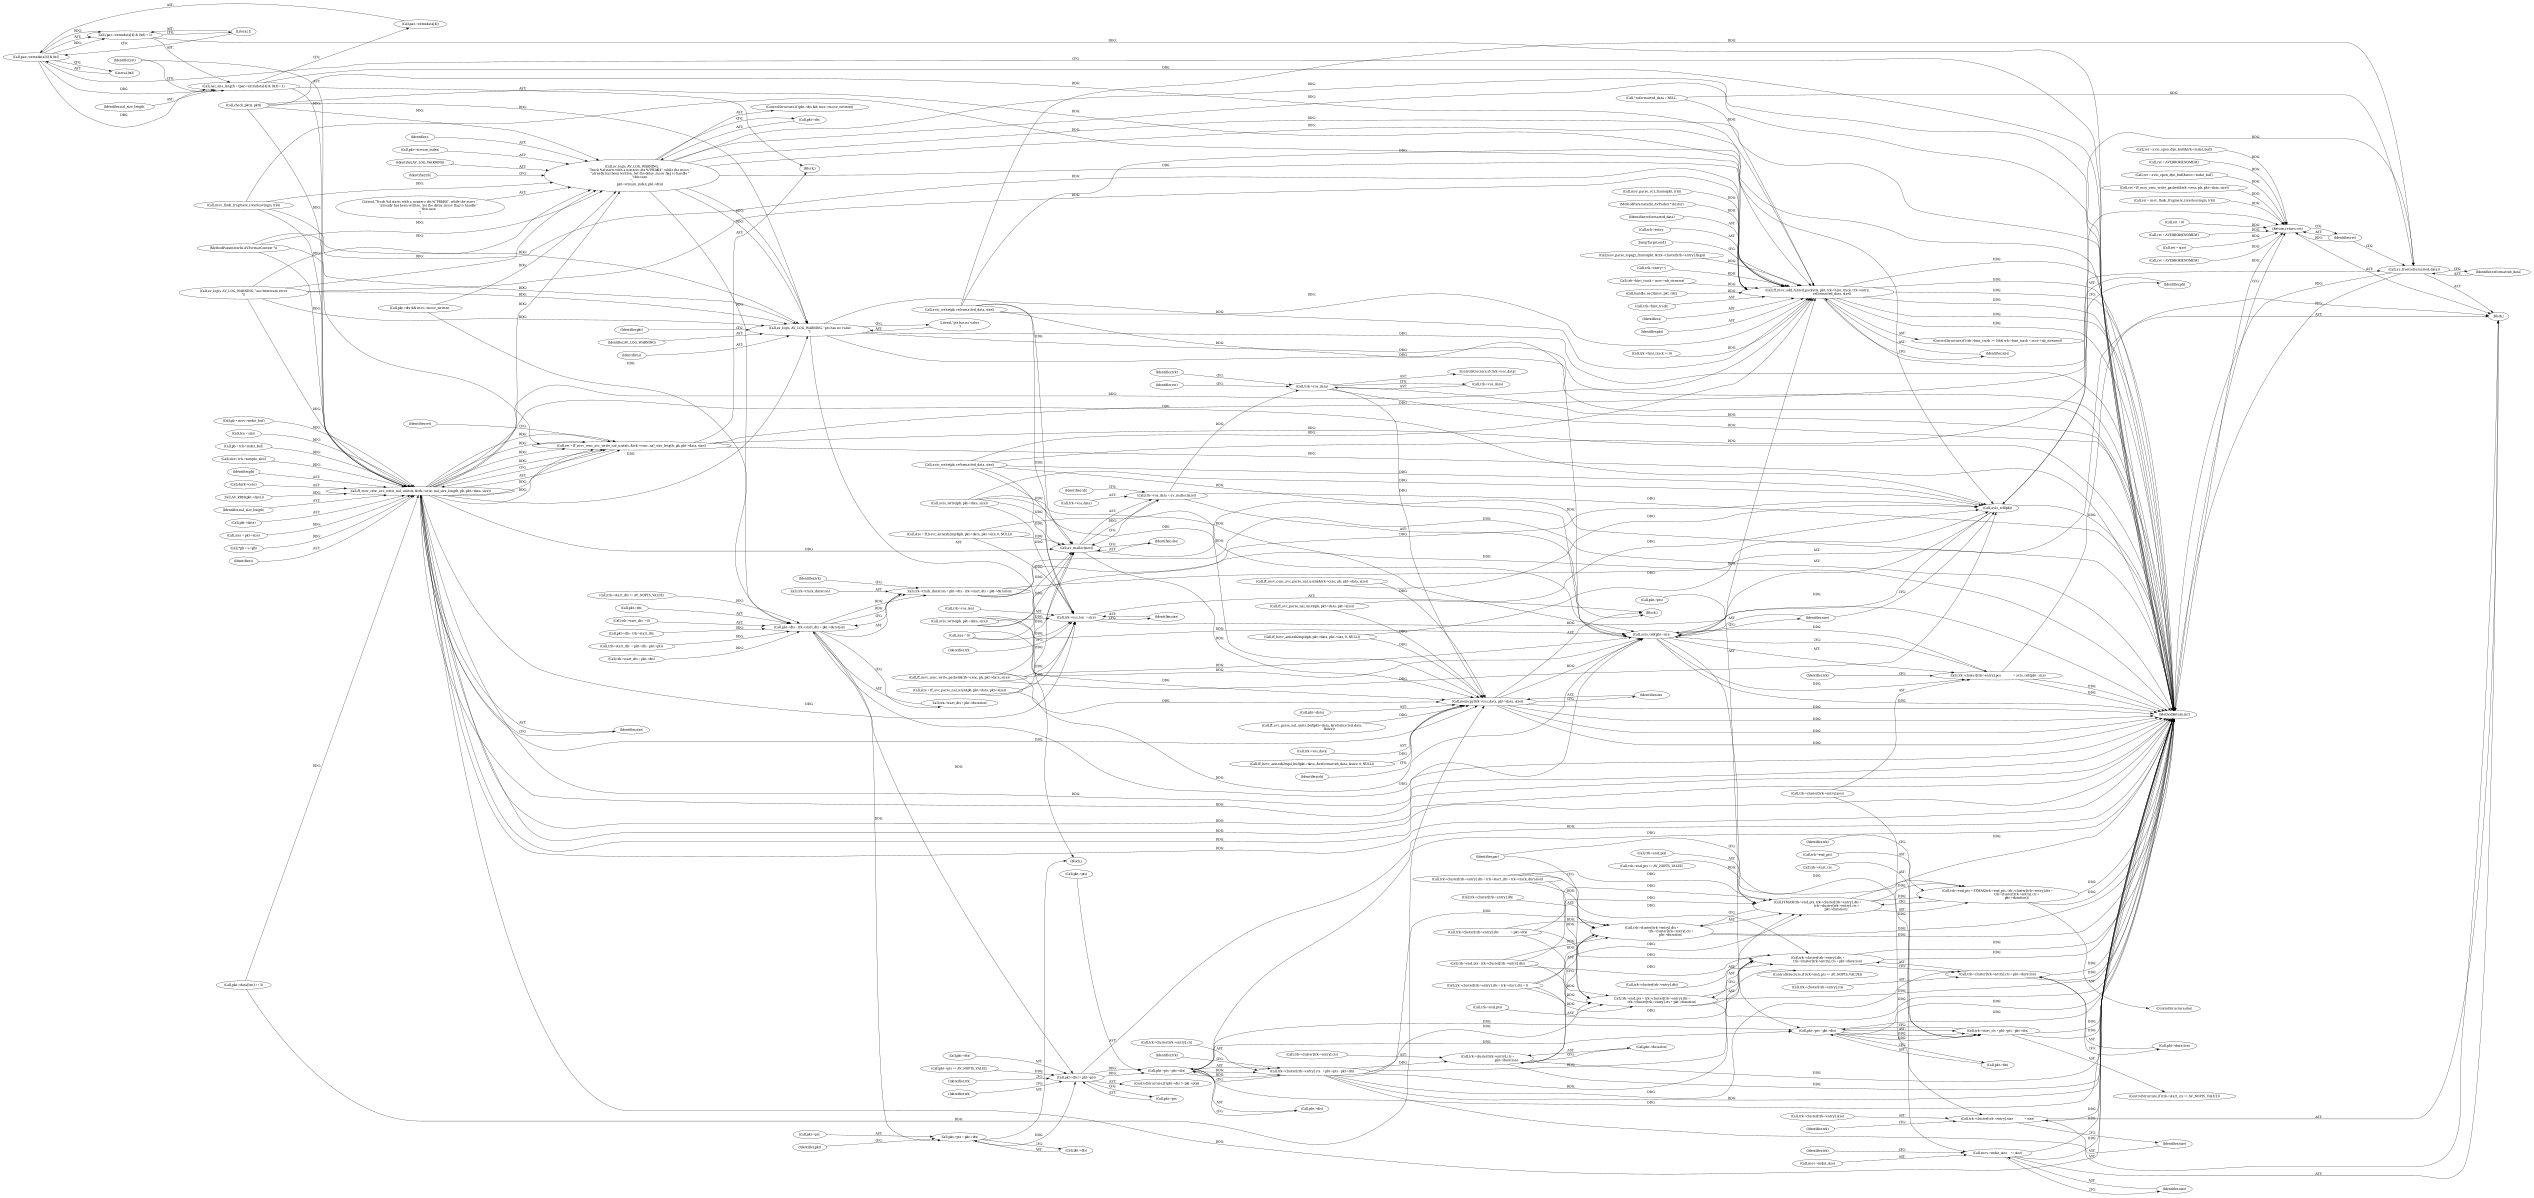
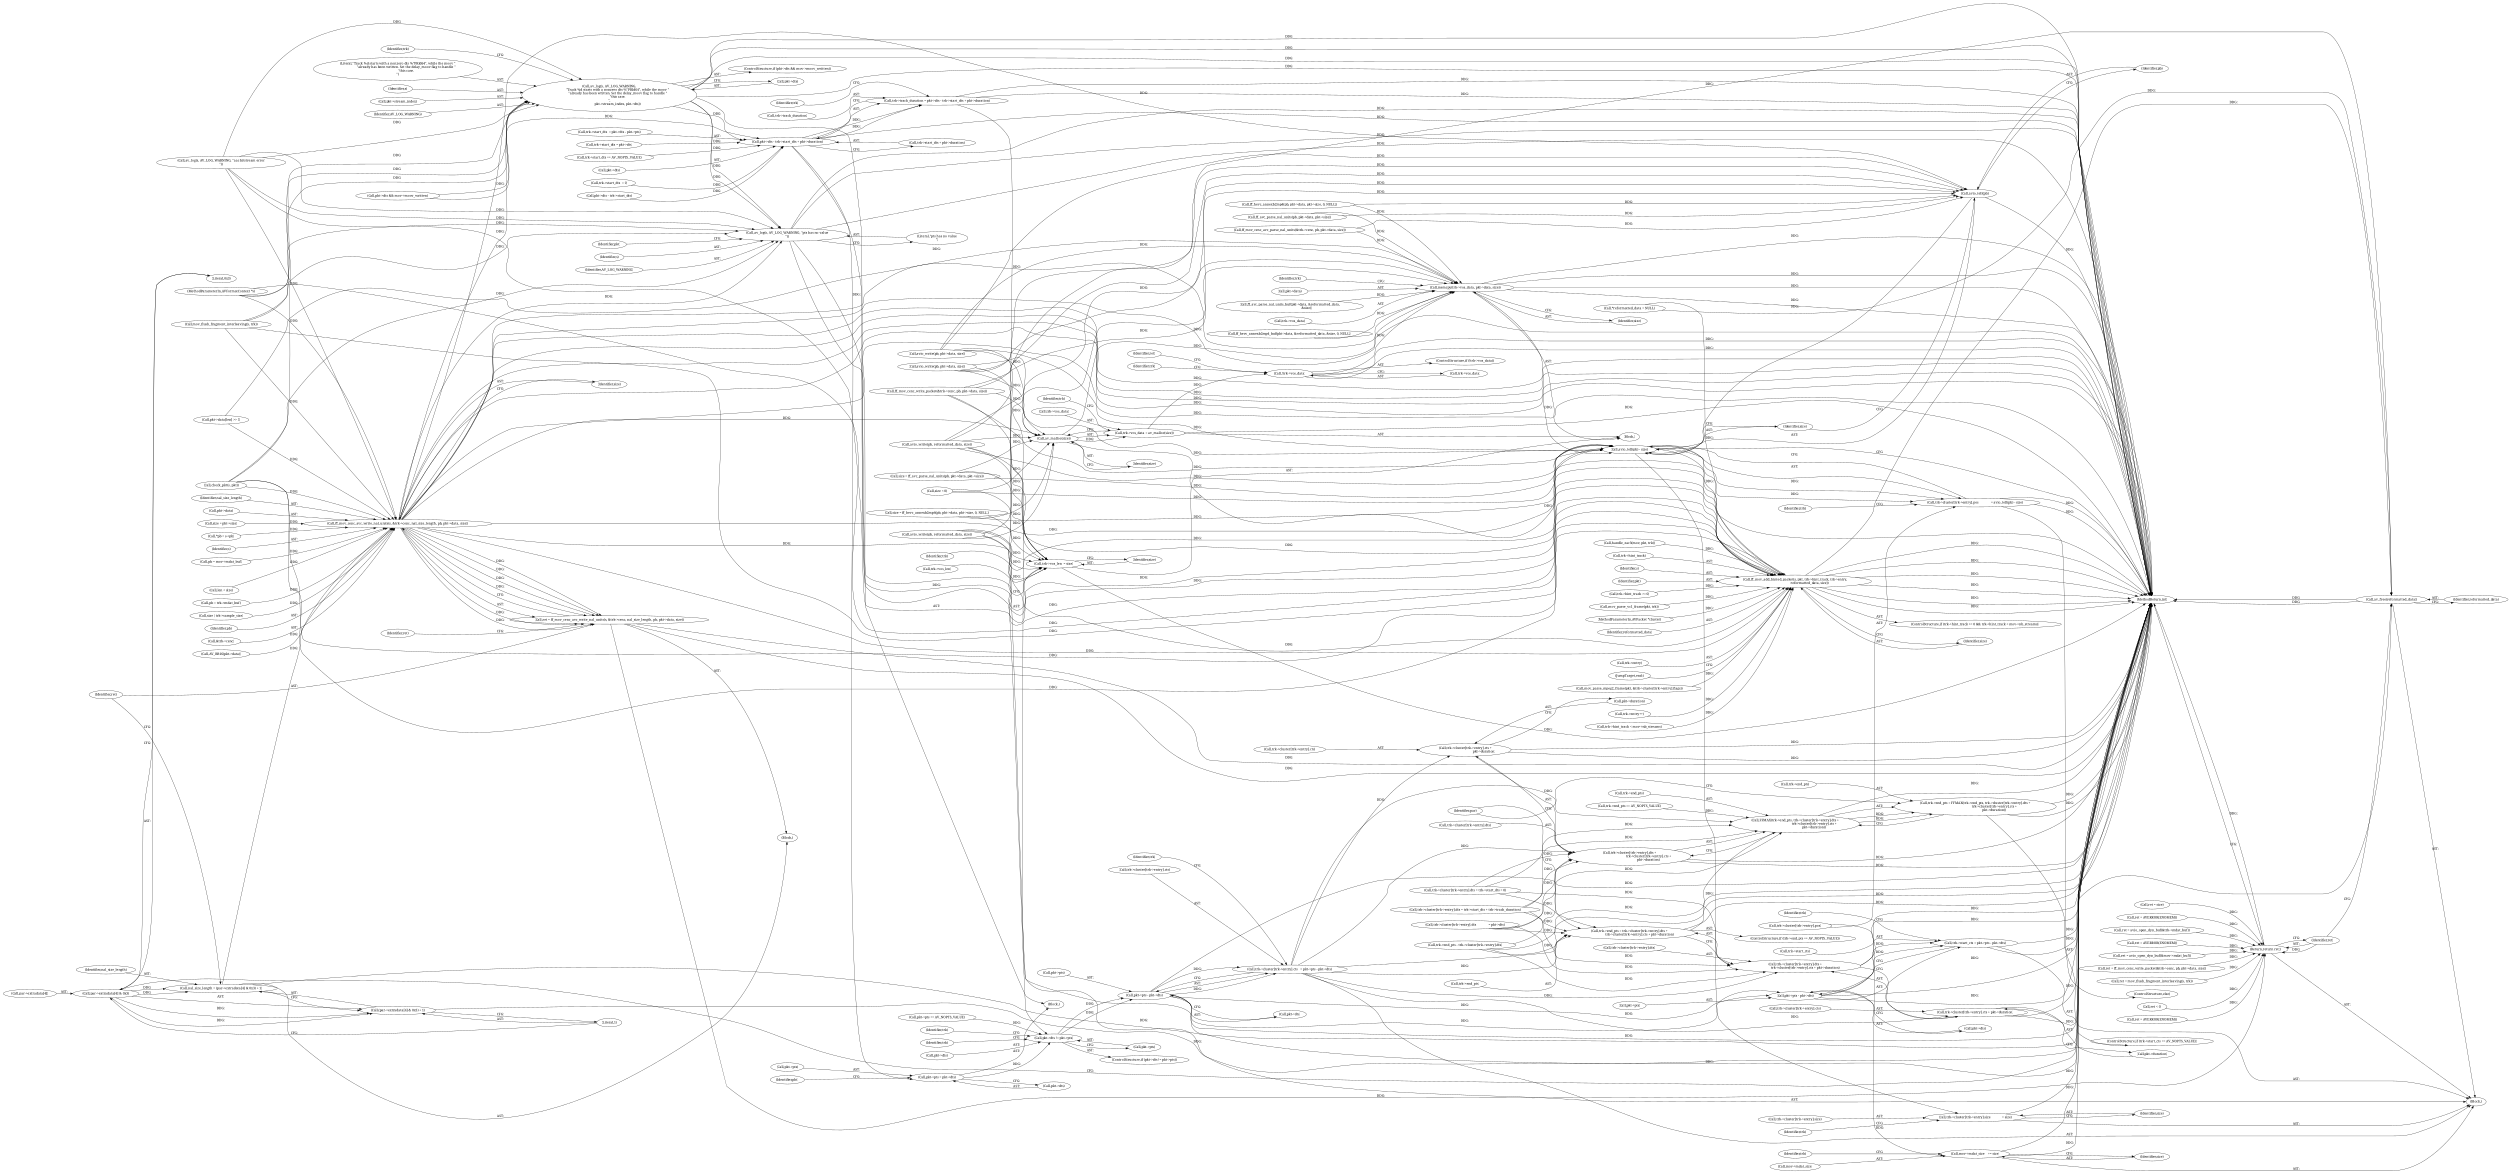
edge "(Call,nal_size_length = (par->extradata[4] & 0x3) + 1)" -> "(Call,par->extradata[4])": now "(Call,nal_size_length = (par->extradata[4] & 0x3) + 1)" -> "(Call,(par->extradata[4] & 0x3) + 1)"
edge "(Call,trk->start_dts  = 0)" -> "(Call,pkt->dts - trk->start_dts + pkt->duration)": label "AST: " -> "DDG: "
edge "(Call,trk->start_dts  = pkt->dts - pkt->pts)" -> "(Call,pkt->dts - trk->start_dts + pkt->duration)": label "DDG: " -> "AST: "
edge "(Call,avio_tell(pb) - size)" -> "(MethodReturn,int)": label "DDG: " -> "CFG: "
edge "(Call,pkt->dts != pkt->pts)" -> "(MethodReturn,int)": removed, label "DDG:"
